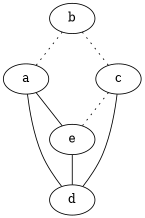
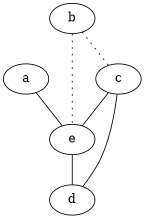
edge "b" -- "a": now "b" -- "e"
edge "c" -- "e": style dotted -> solid
edge "a" -- "d": removed
